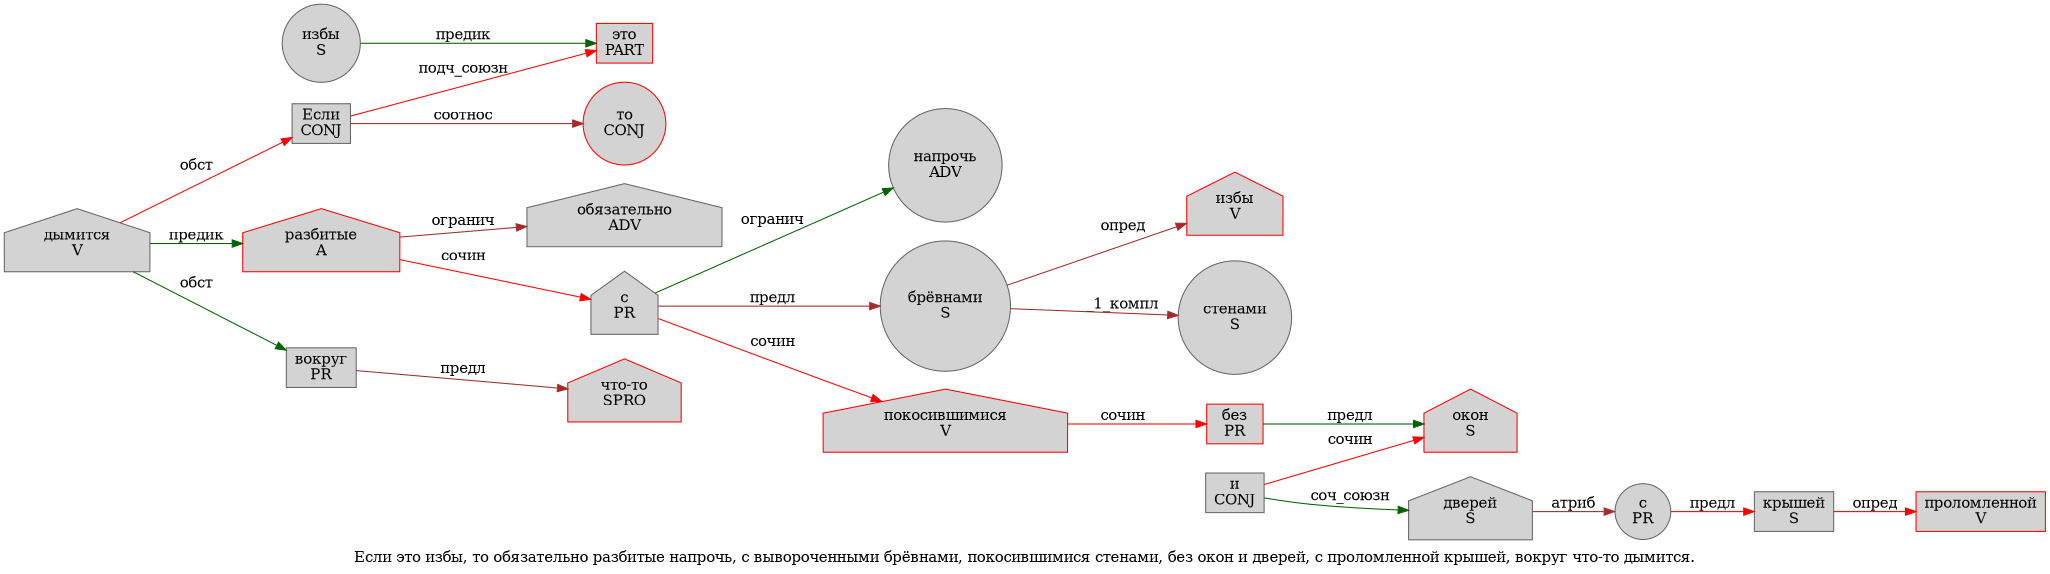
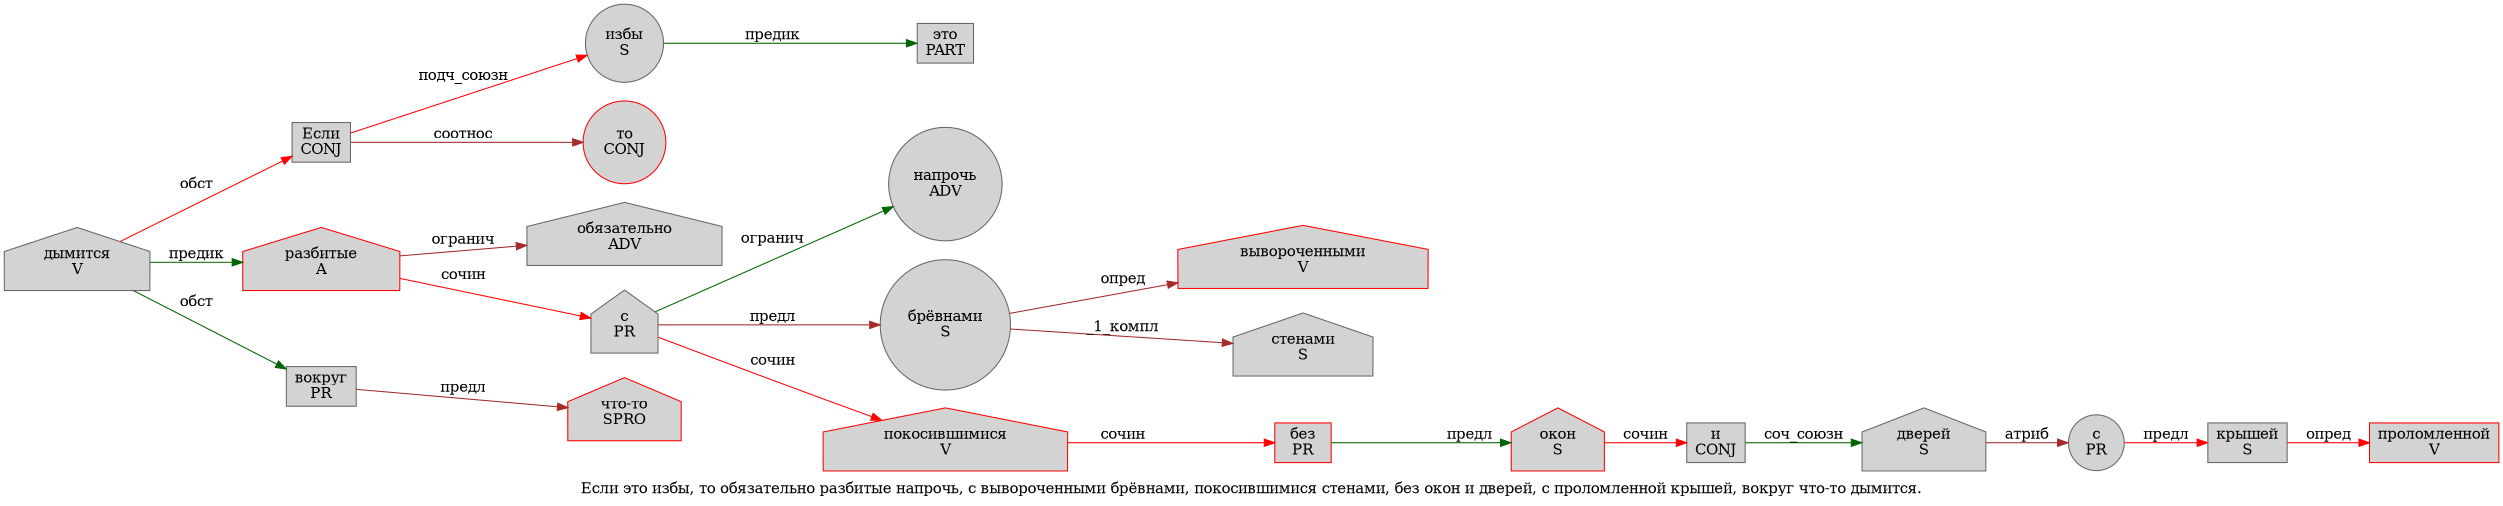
node "это PART": color red -> gray40
edge "Если CONJ" -> "это PART": now "Если CONJ" -> "избы S"
node "избы V": label "избы V" -> "вывороченными V"
node "стенами S": shape circle -> house
edge "и CONJ" -> "окон S": reversed
